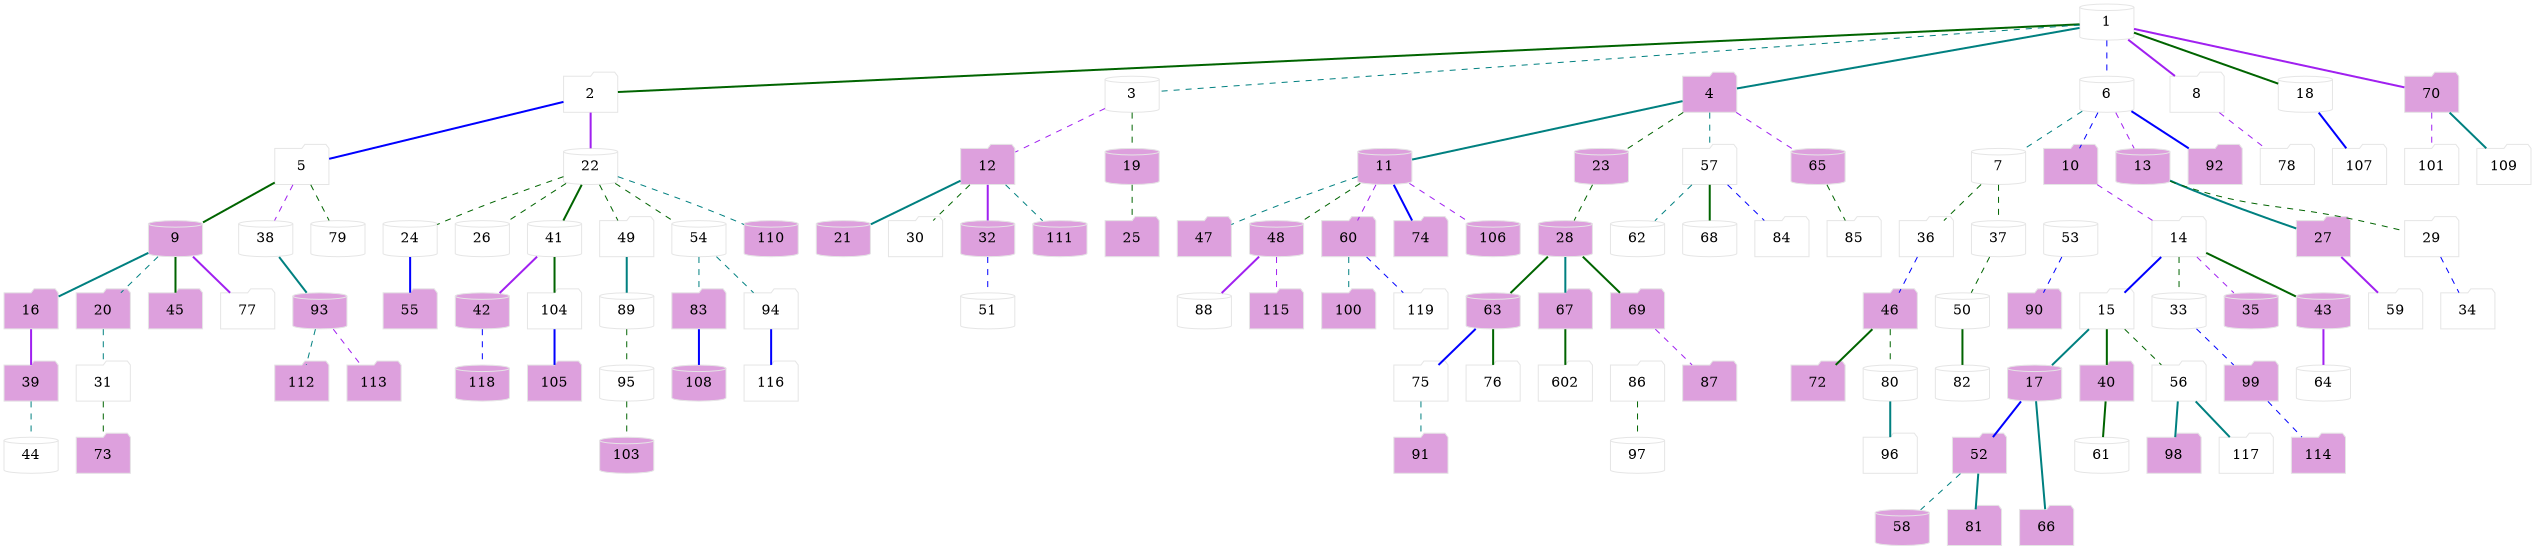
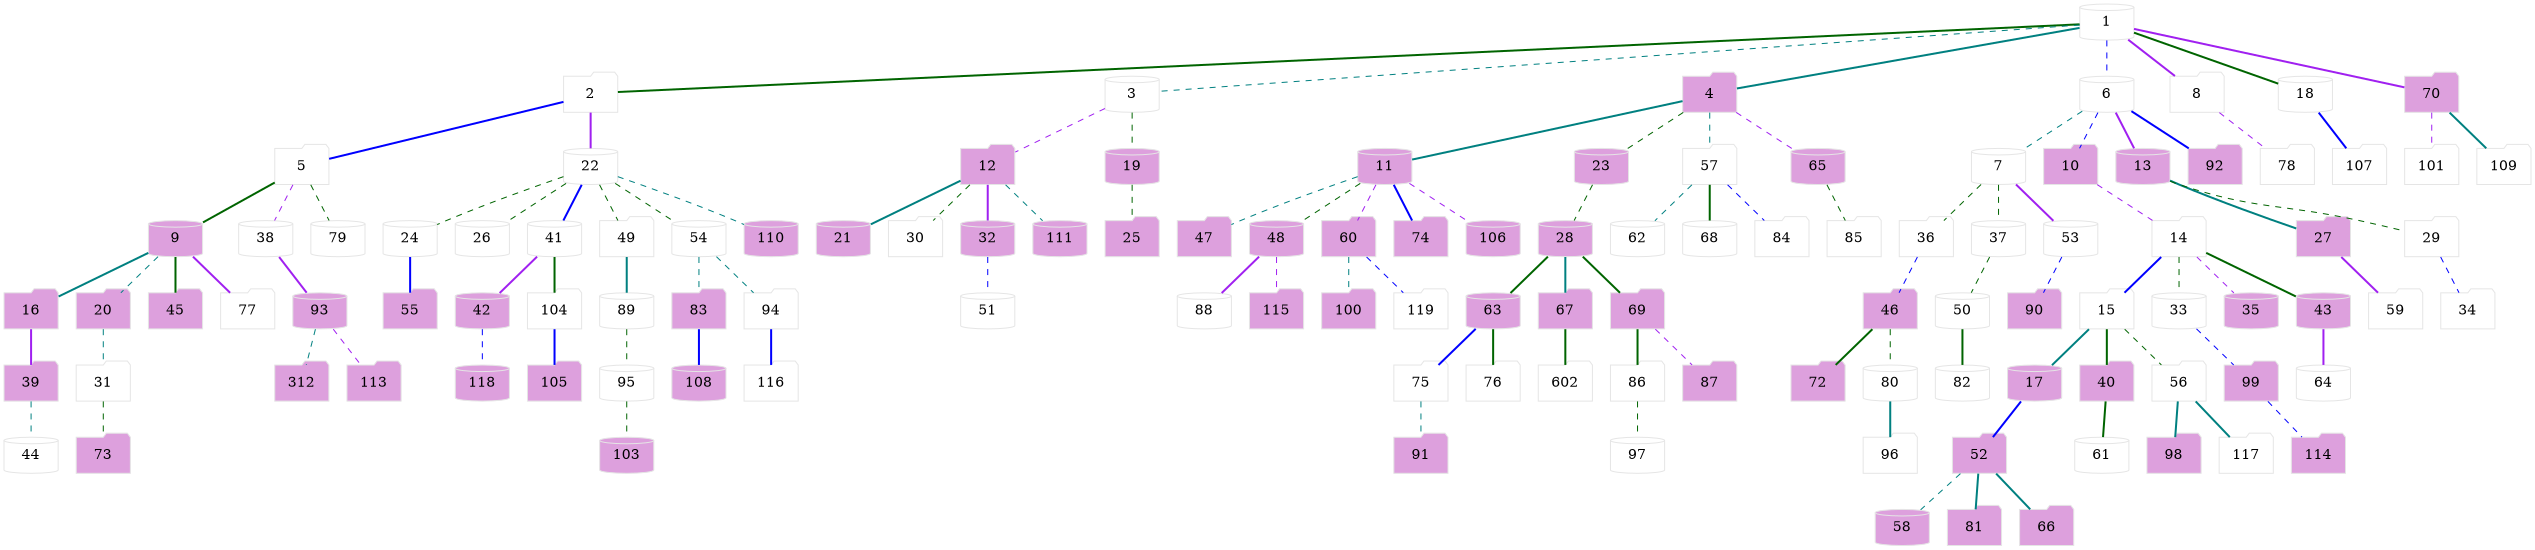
edge "6" -- "13": style dashed -> bold
edge "22" -- "41": color darkgreen -> blue
edge "7" -- "53": added
edge "38" -- "93": color teal -> purple
edge "69" -- "86": added
node "112": label "112" -> "312"
edge "17" -- "66": now "52" -- "66"
